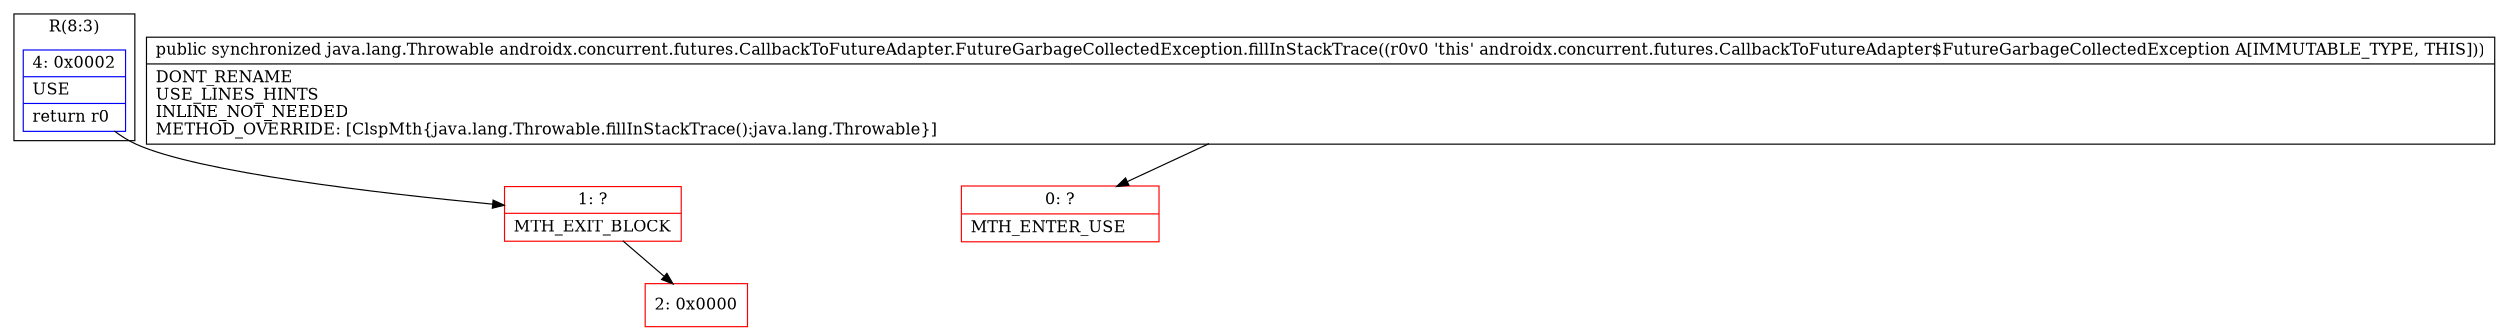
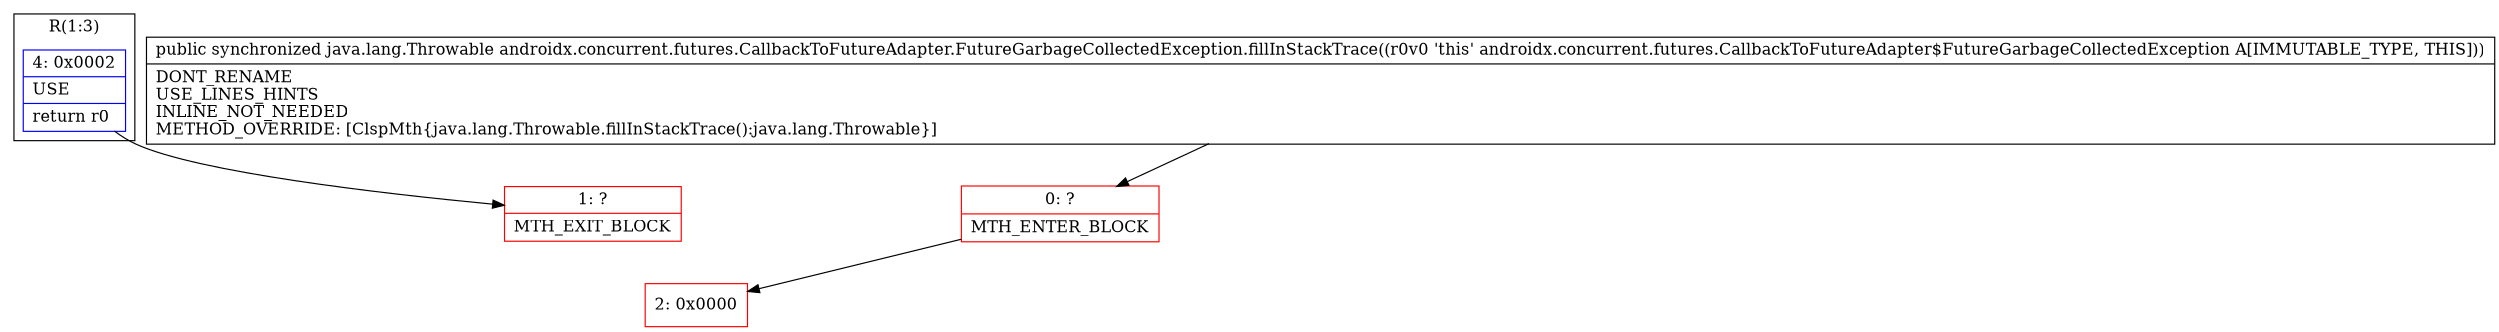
cluster "R(8:3)": label "R(8:3)" -> "R(1:3)"
node "0: ?": text "MTH_ENTER_USE" -> "MTH_ENTER_BLOCK"
edge "1: ?" -> "2: 0x0000": now "0: ?" -> "2: 0x0000"
